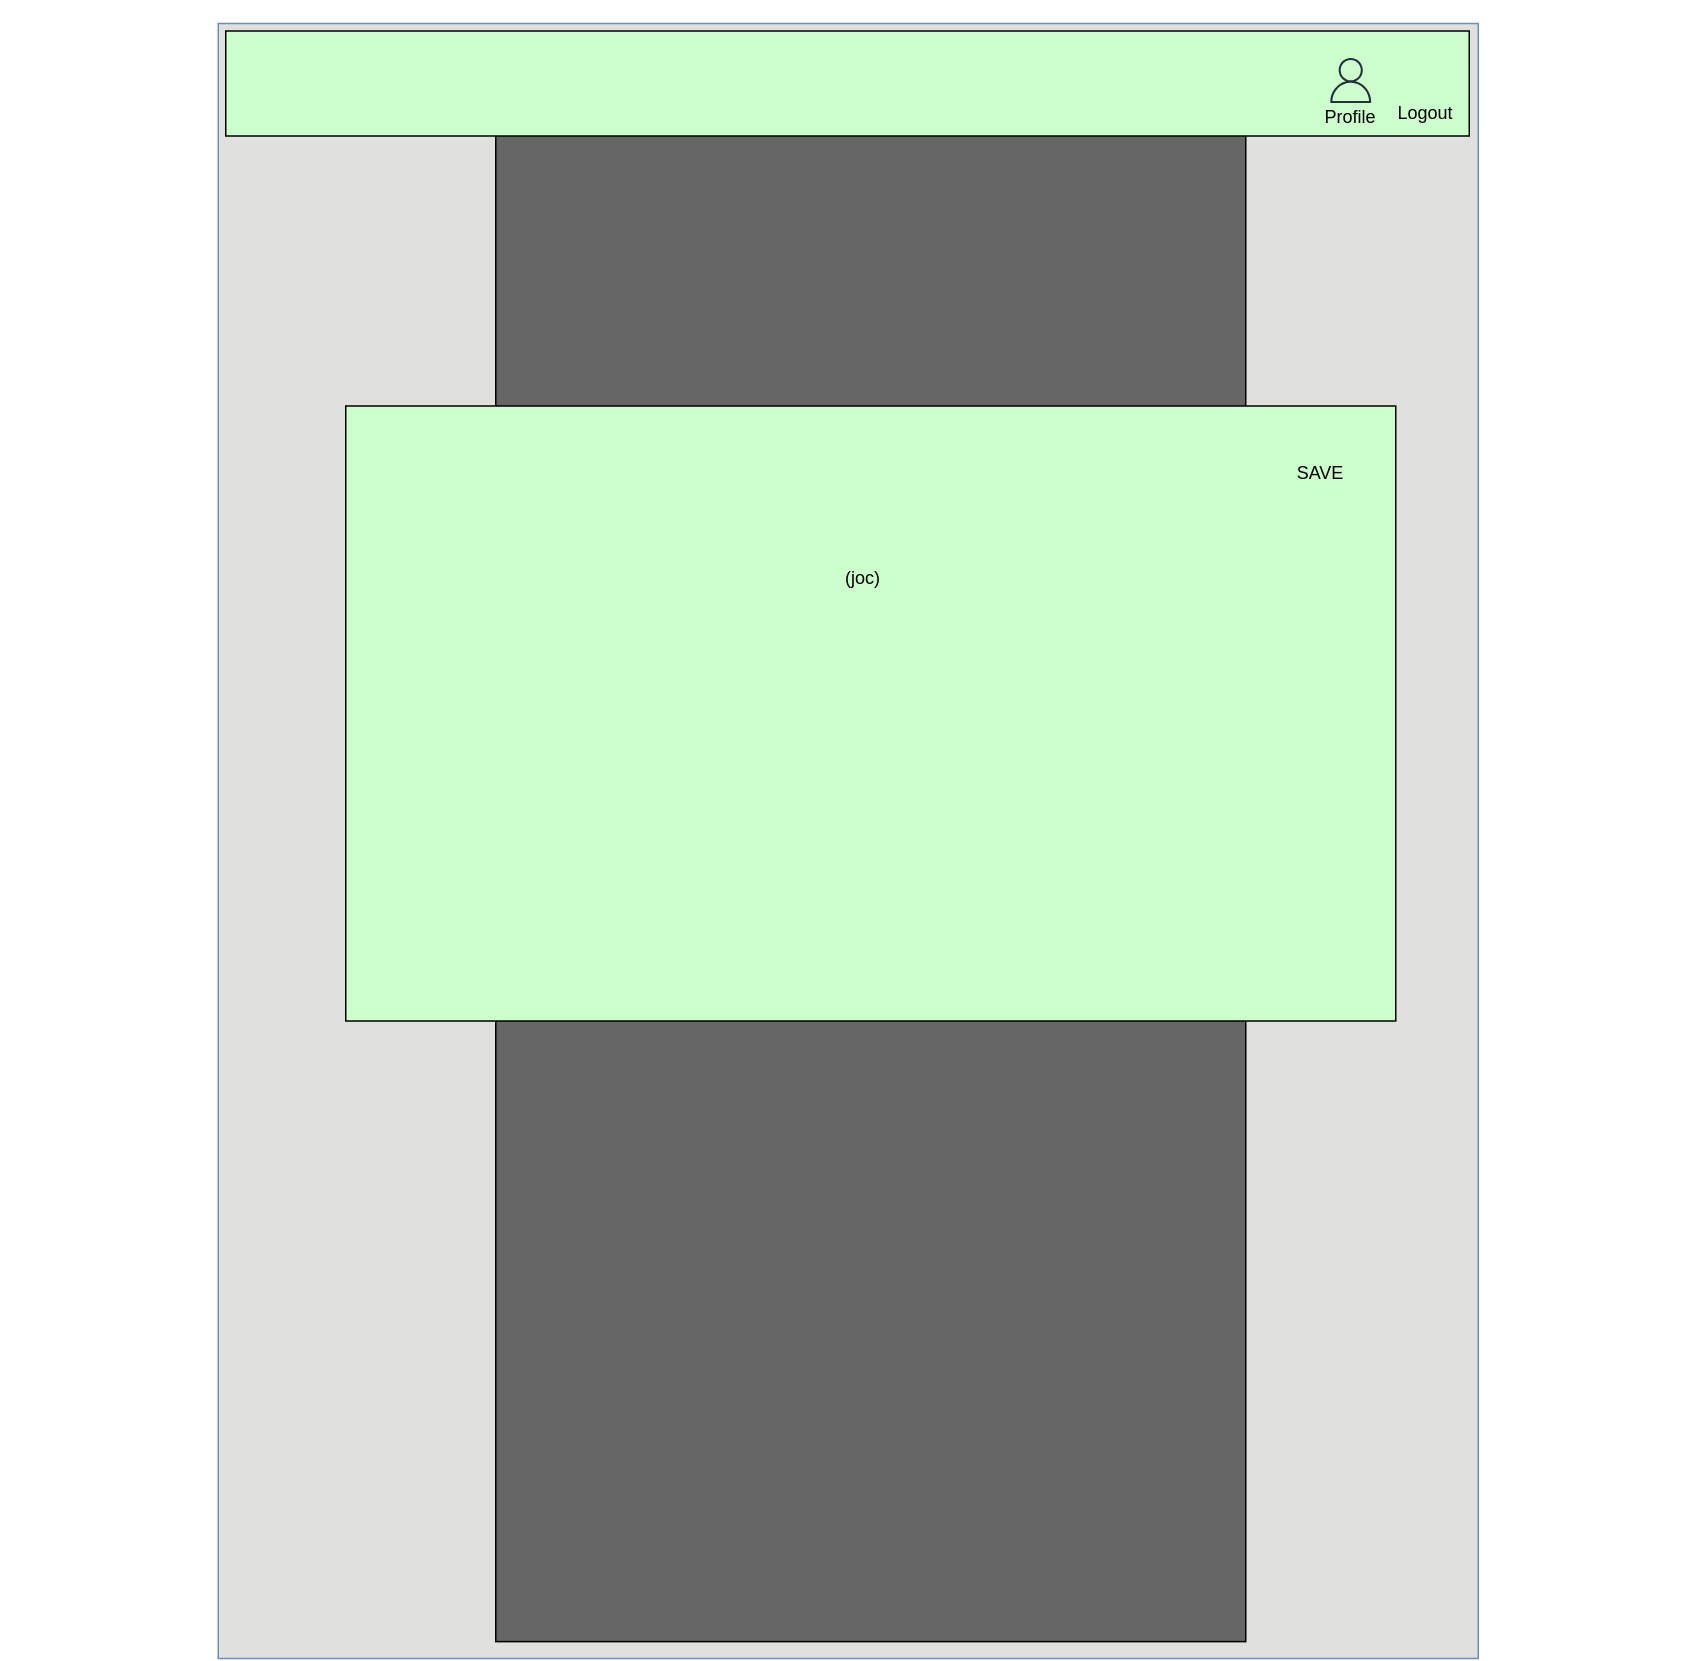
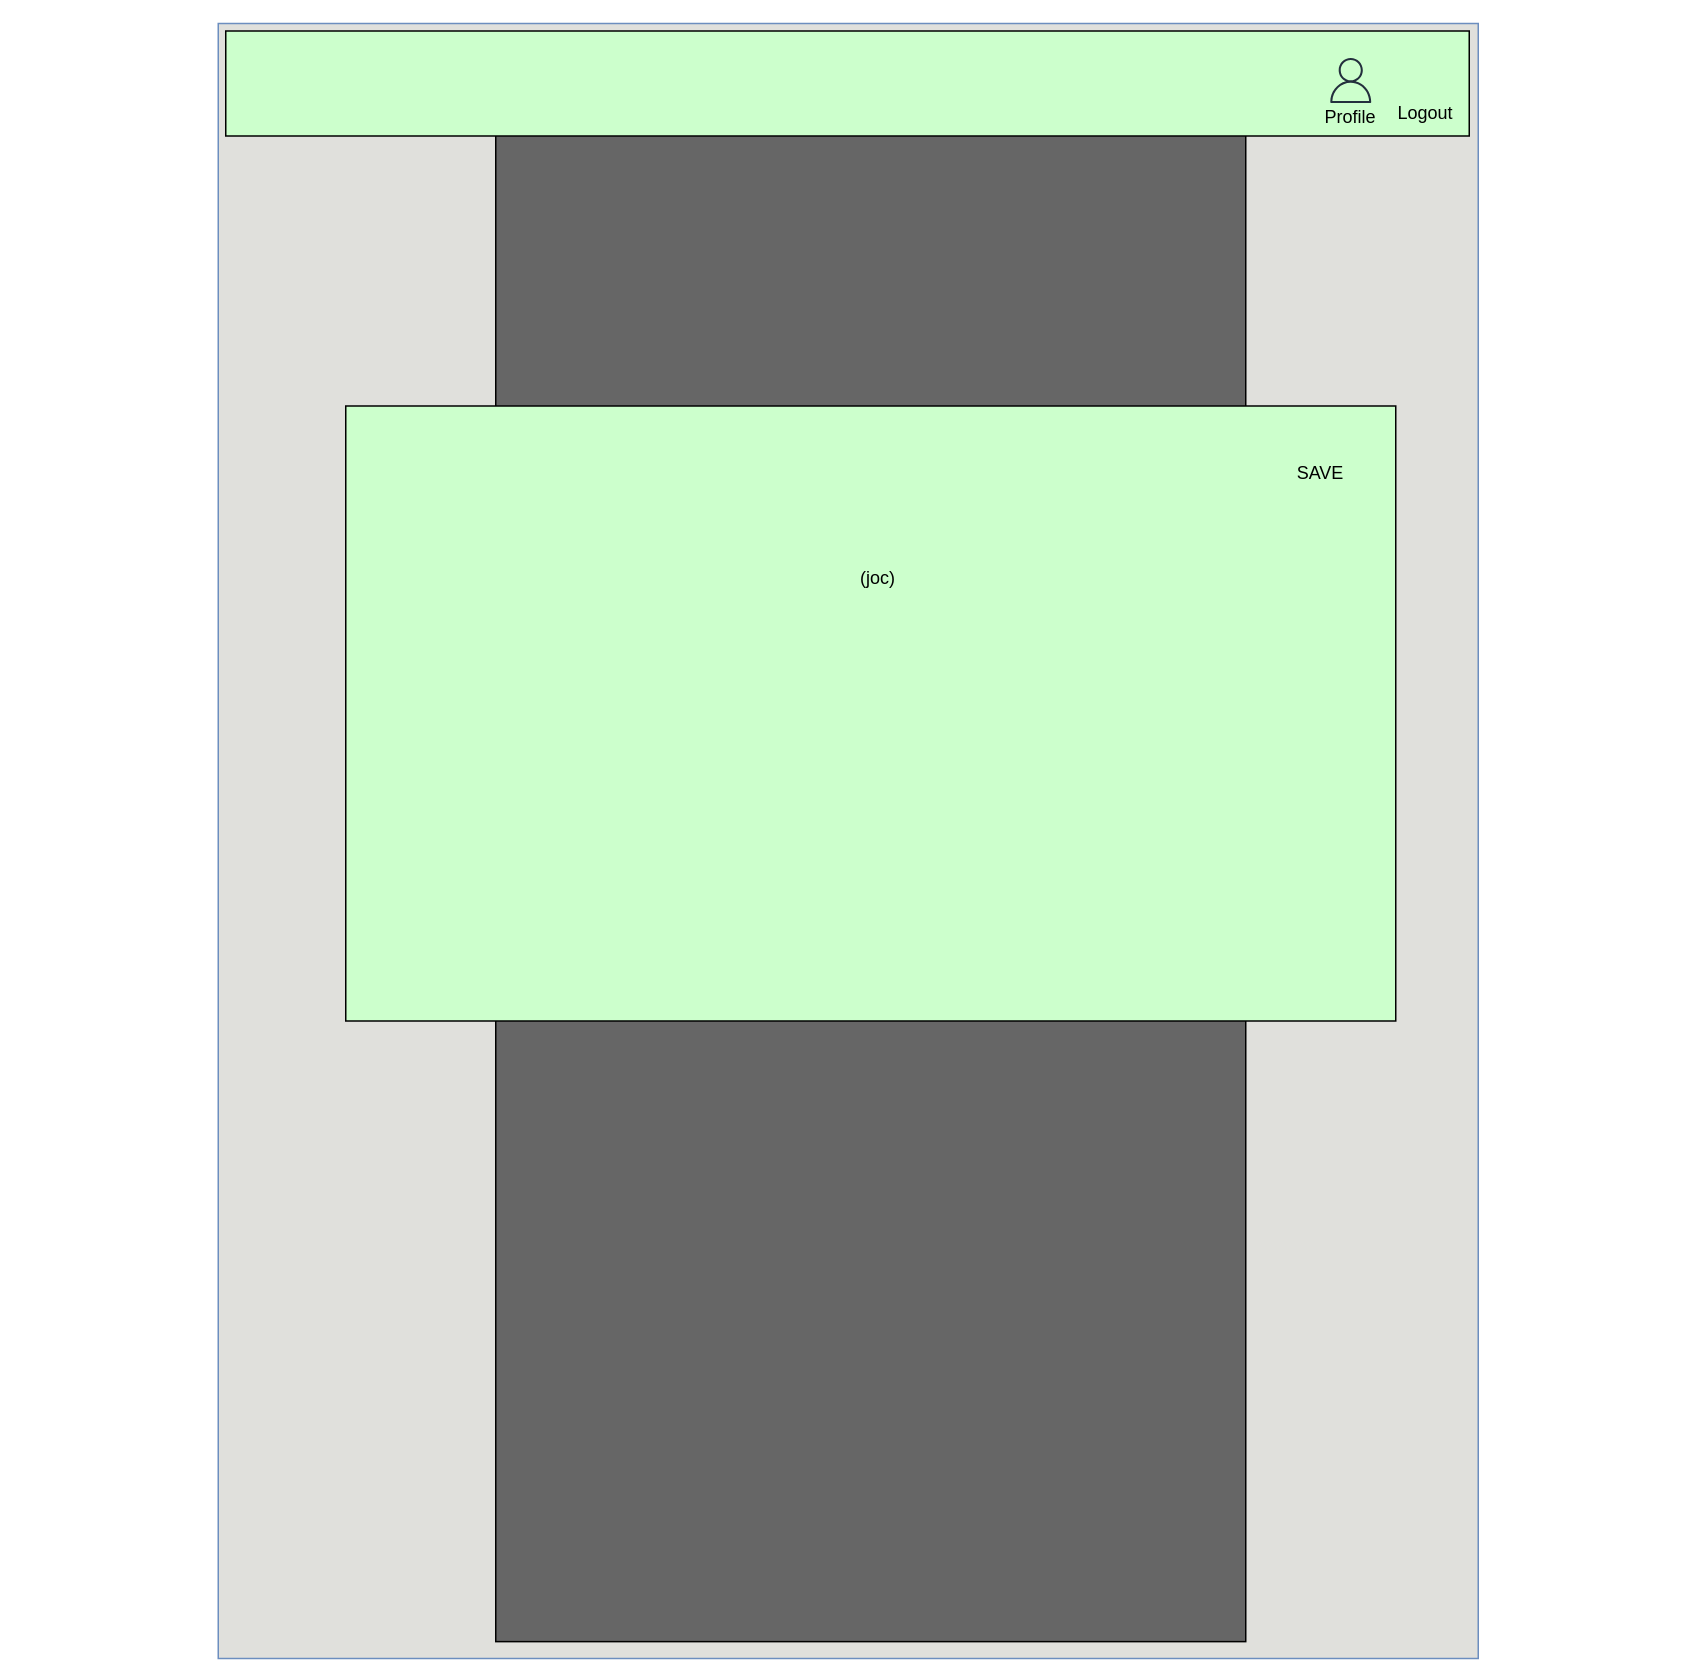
node "(joc)": moved (863, 578) -> (878, 578)
